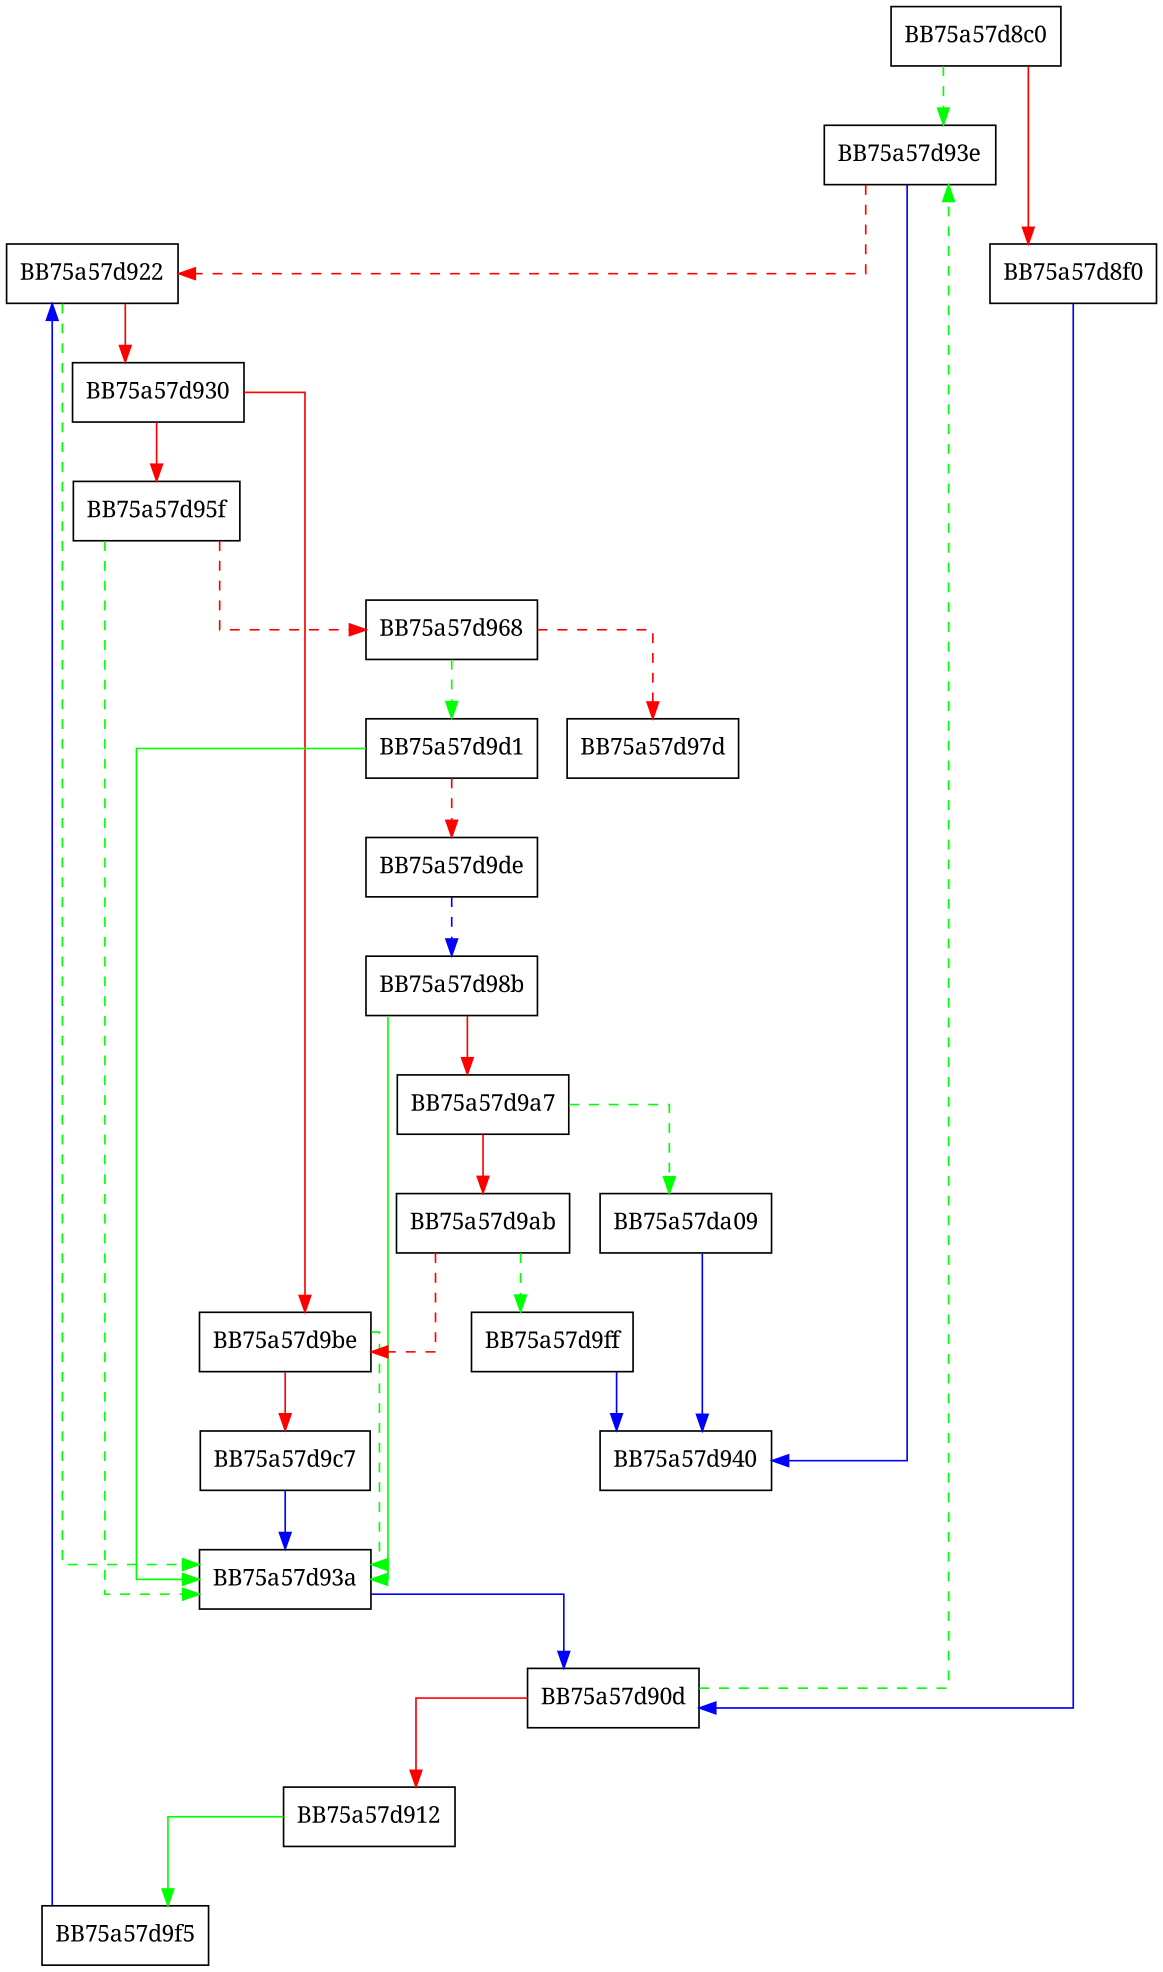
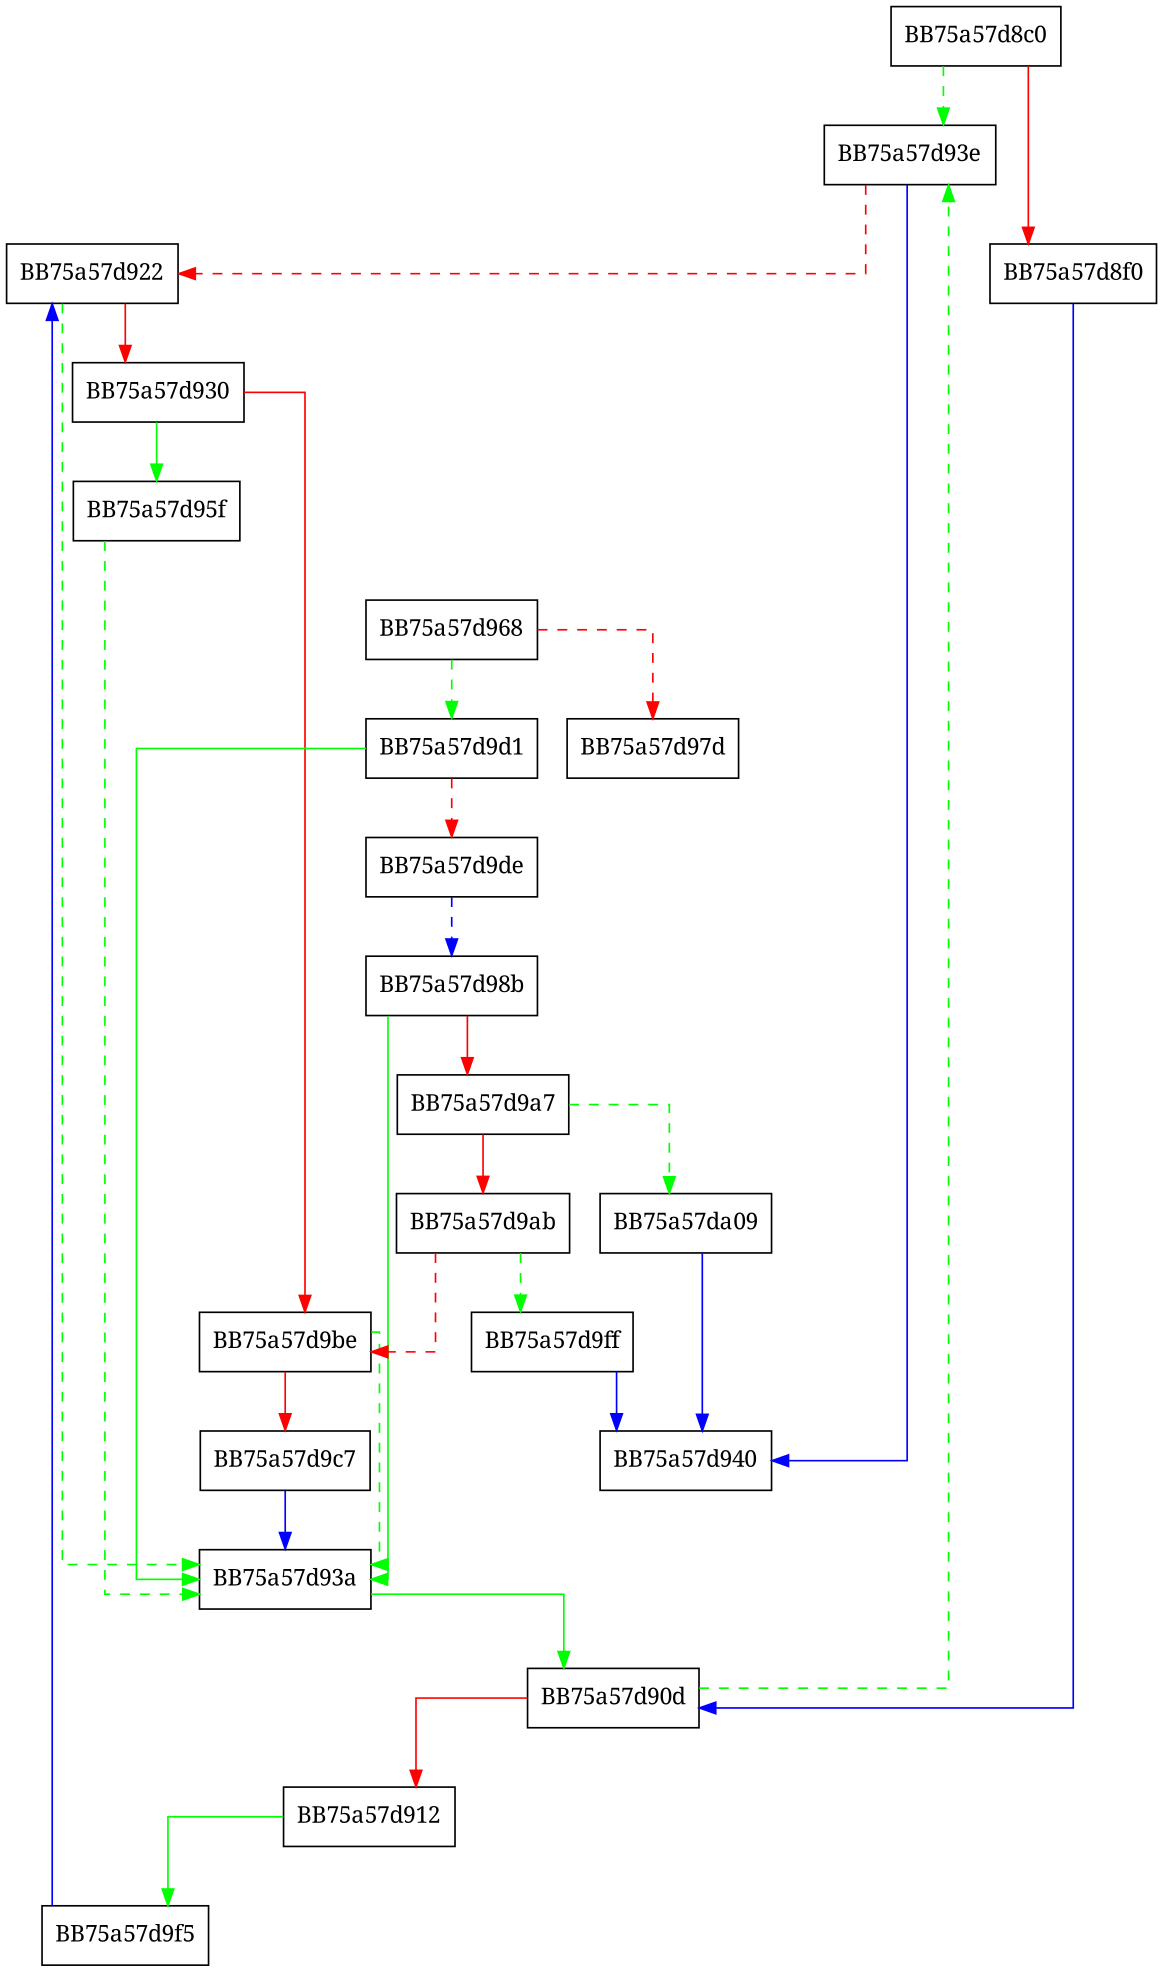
edge "BB75a57d930" -> "BB75a57d95f": color red -> green
edge "BB75a57d95f" -> "BB75a57d968": removed
edge "BB75a57d93a" -> "BB75a57d90d": color blue -> green
